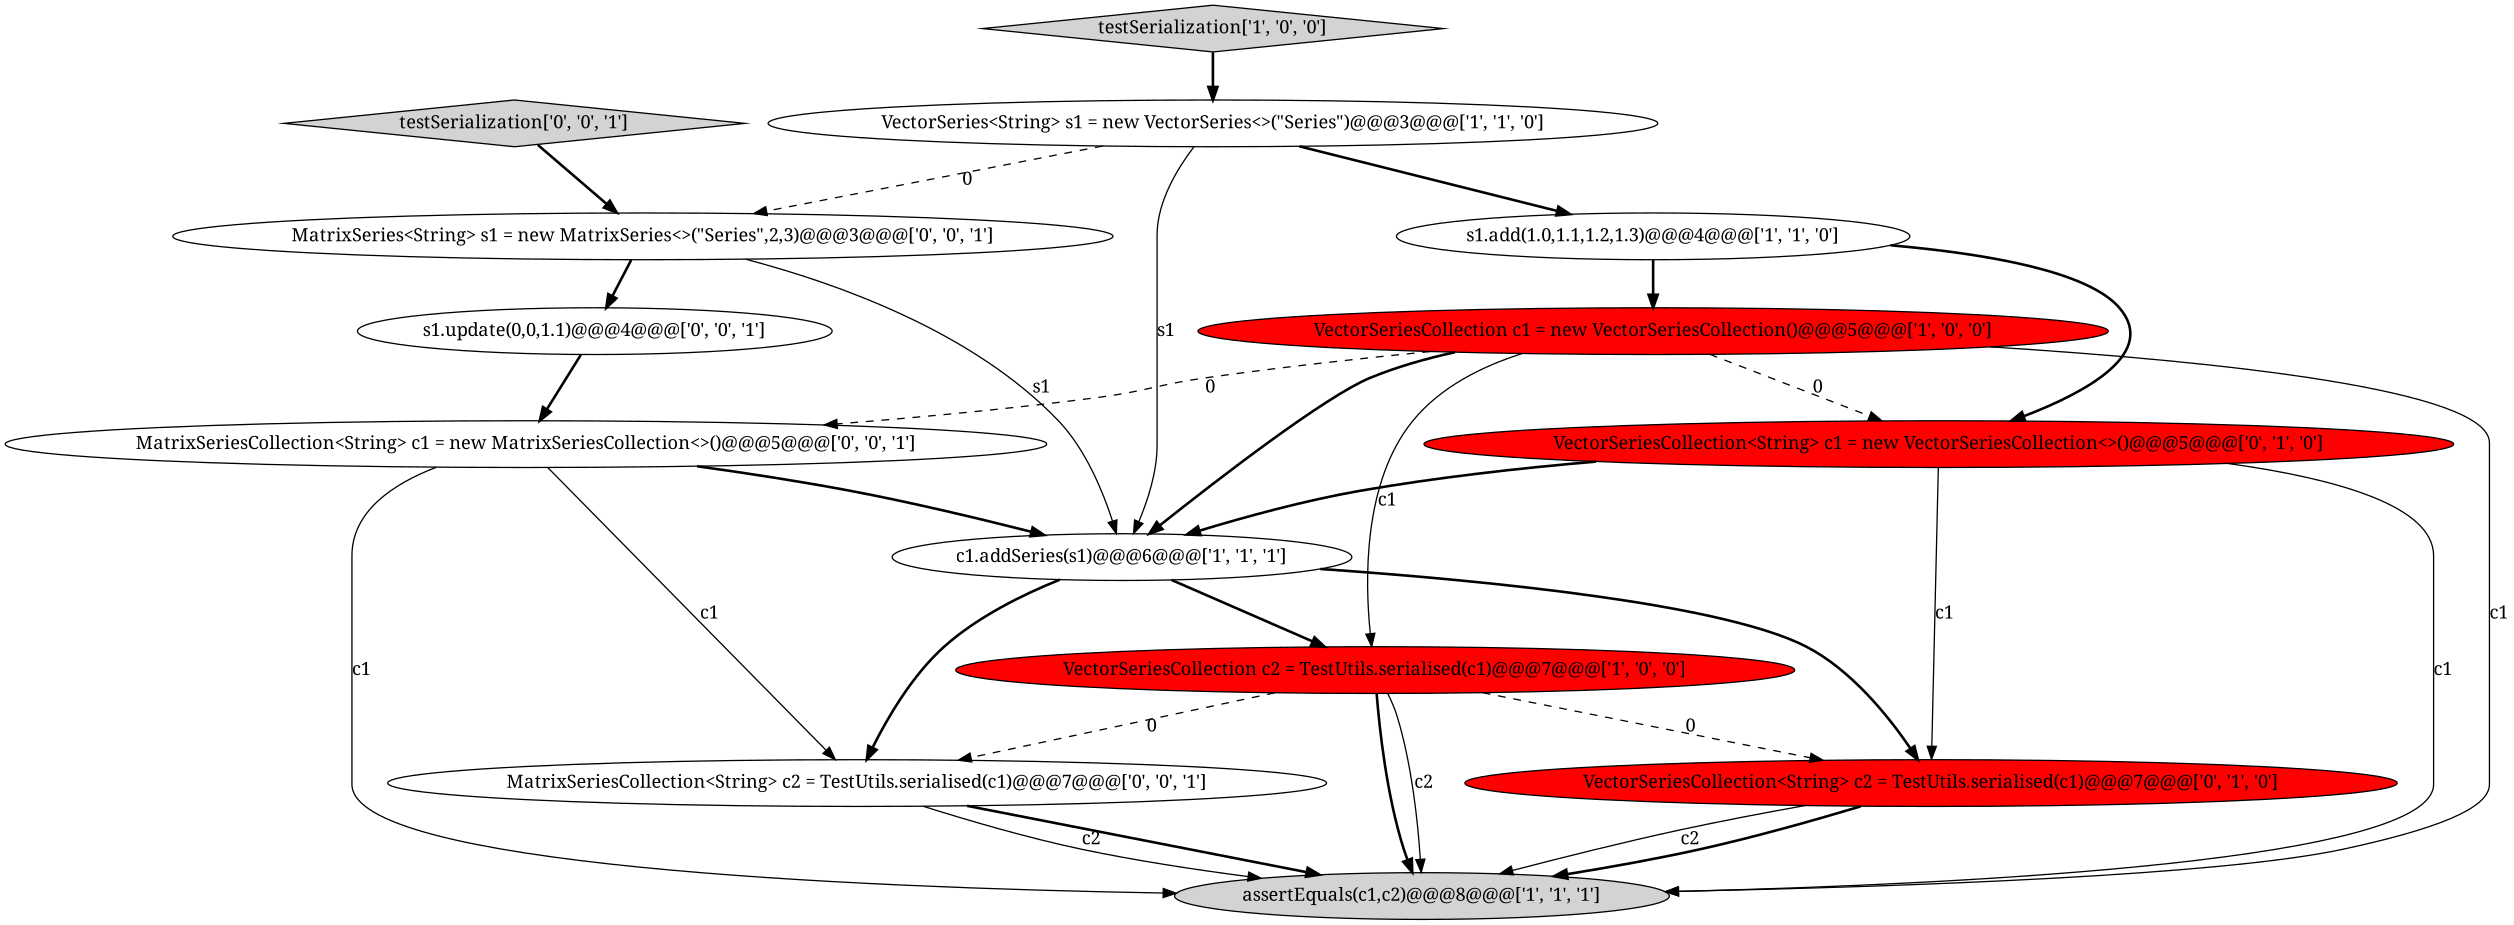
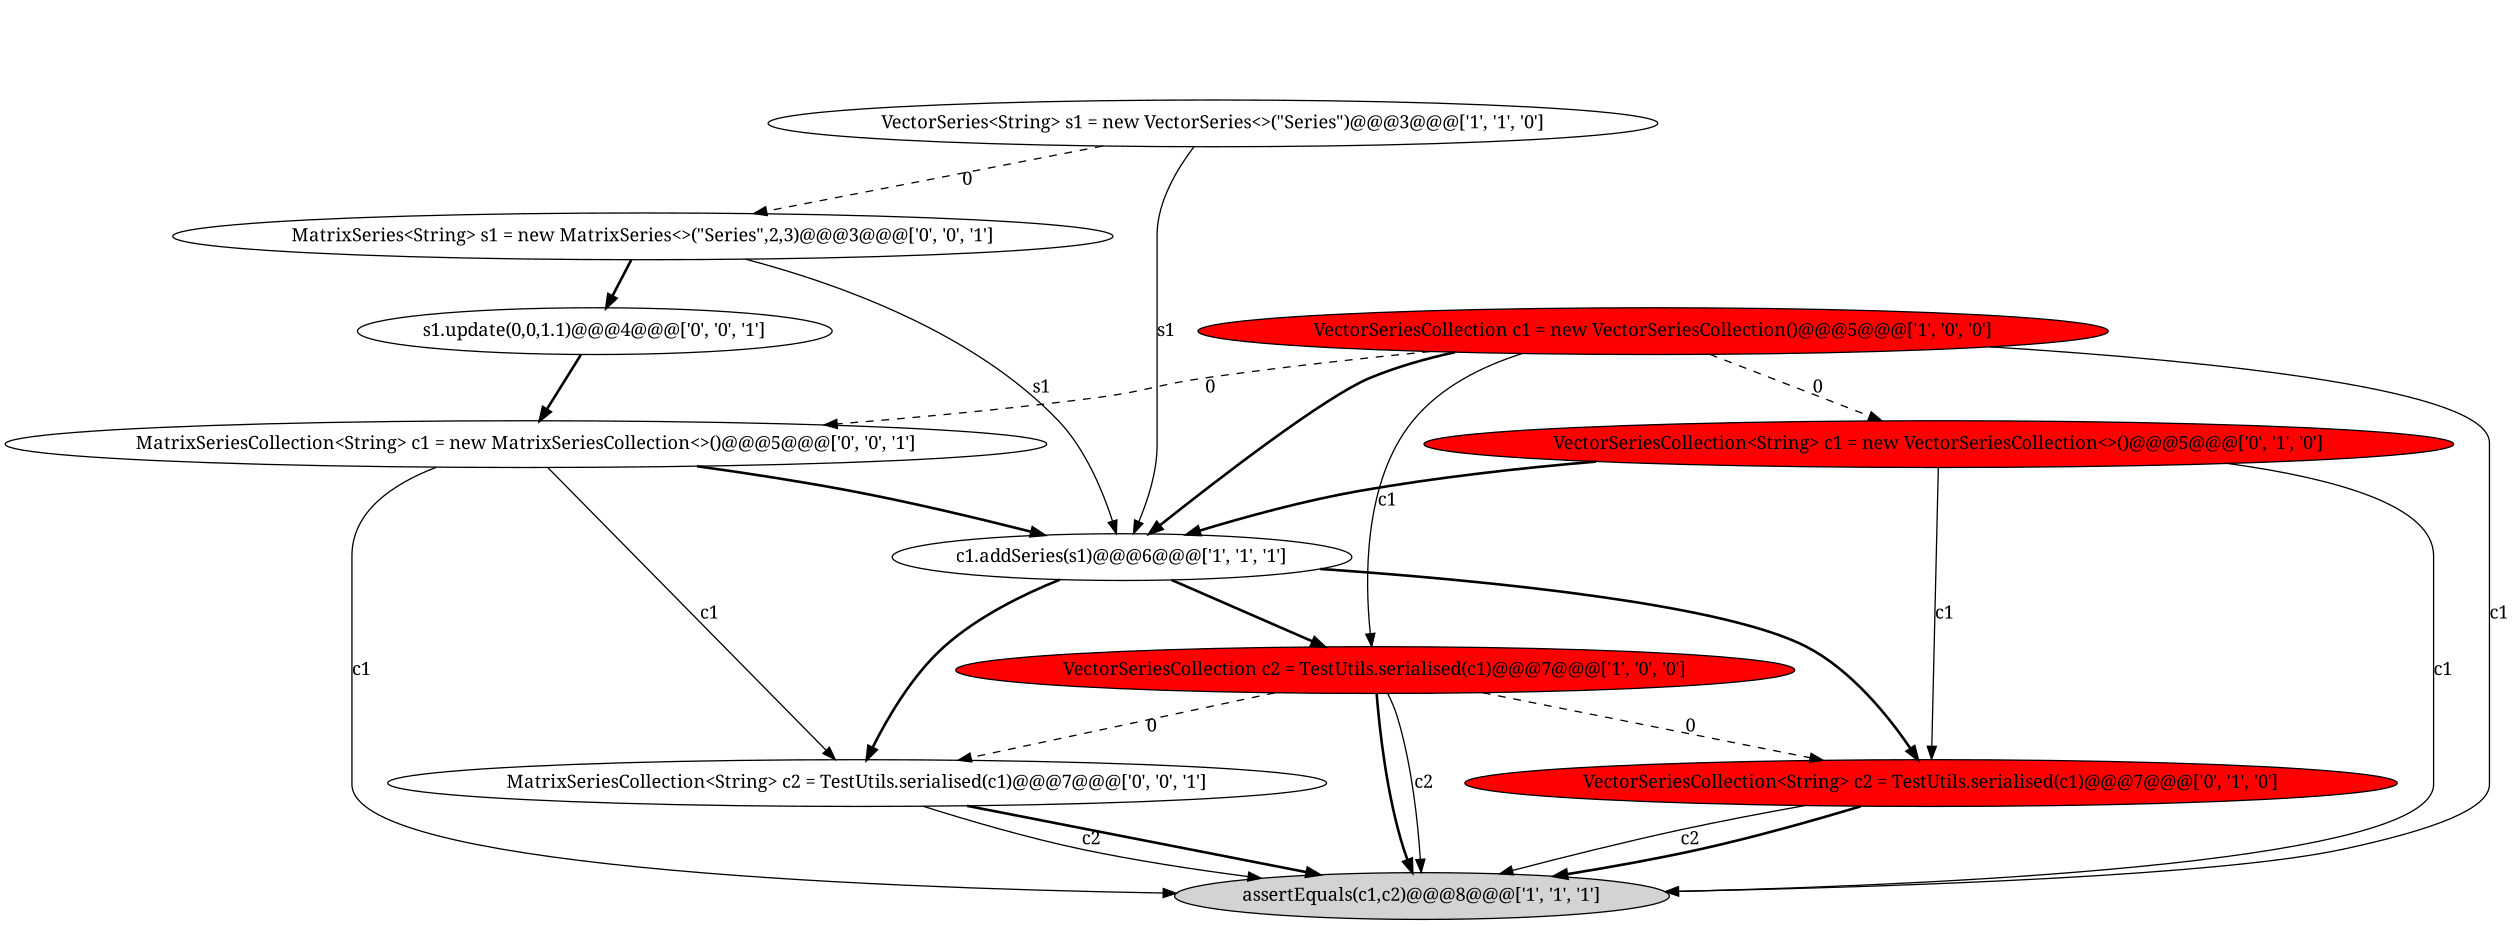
node "testSerialization['1', '0', '0']": removed
node "testSerialization['0', '0', '1']": removed
node "s1.add(1.0,1.1,1.2,1.3)@@@4@@@['1', '1', '0']": removed
